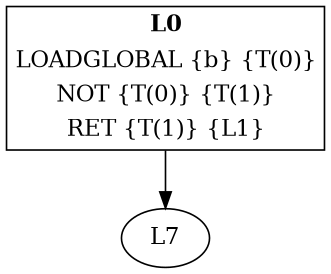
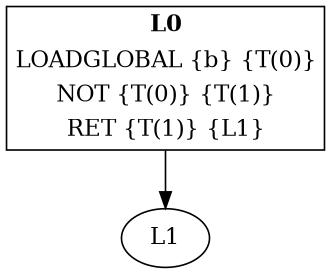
node "L7": label "L7" -> "L1"
